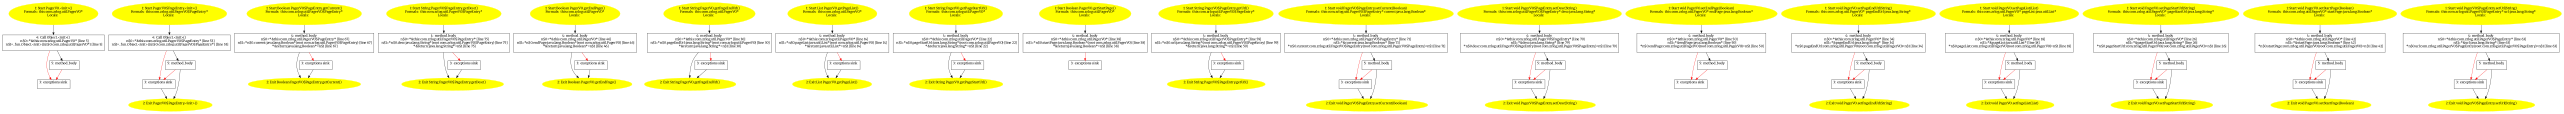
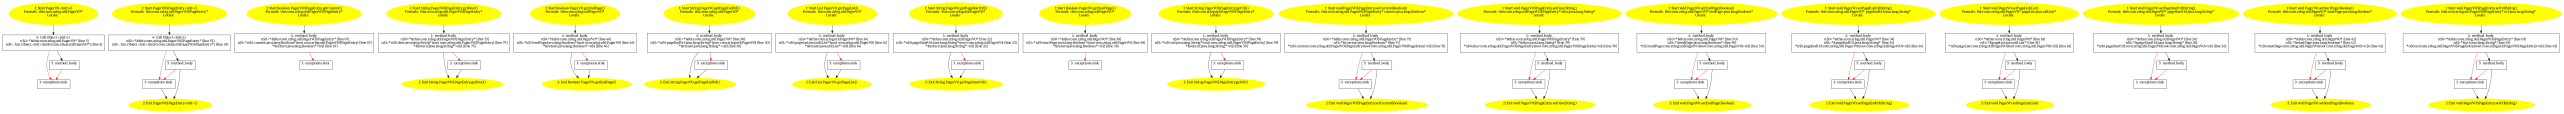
node "2: Exit Boolean PagerVO$PageEntry.getCurrent()": removed
node "2: Exit void PagerVO.setEndPage(Boolean)": added
node "2: Exit void PagerVO.setPageStartUrl(String)": removed
